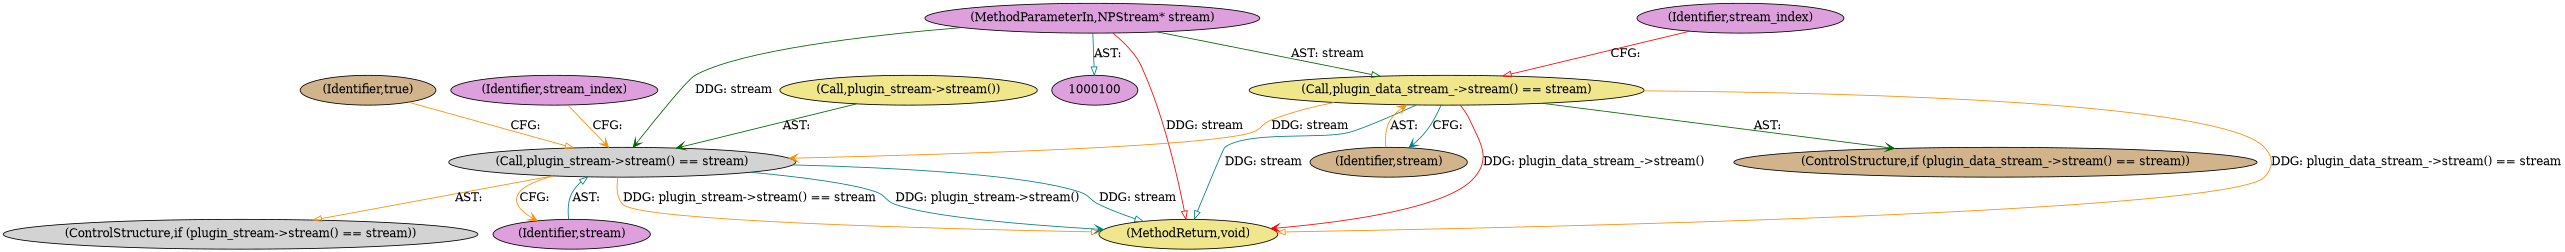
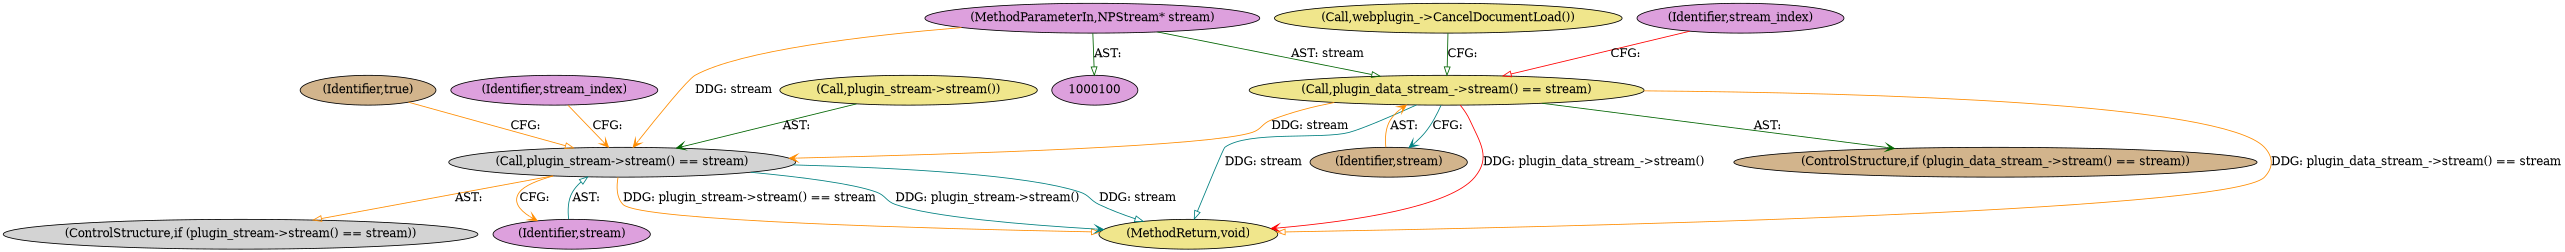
node "(Call,webplugin_->CancelDocumentLoad())": added
edge "(MethodParameterIn,NPStream* stream)" -> "(Call,plugin_stream->stream() == stream)": color darkgreen -> darkorange
edge "(MethodParameterIn,NPStream* stream)" -> "1000100": color teal -> darkgreen
edge "(MethodParameterIn,NPStream* stream)" -> "(MethodReturn,void)": removed, label "DDG: stream"
